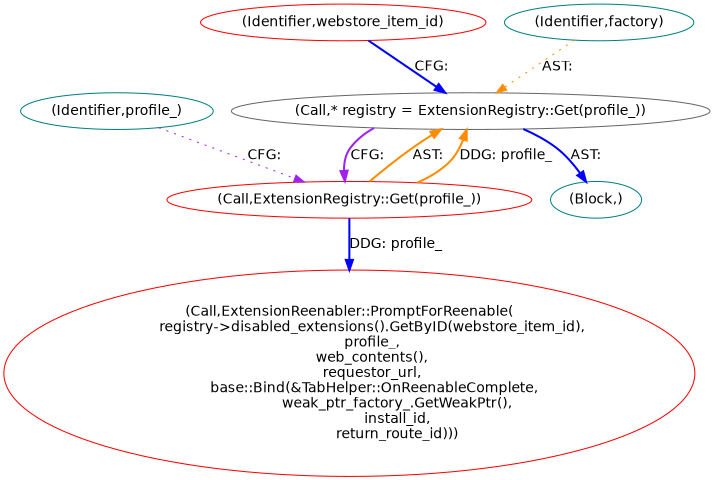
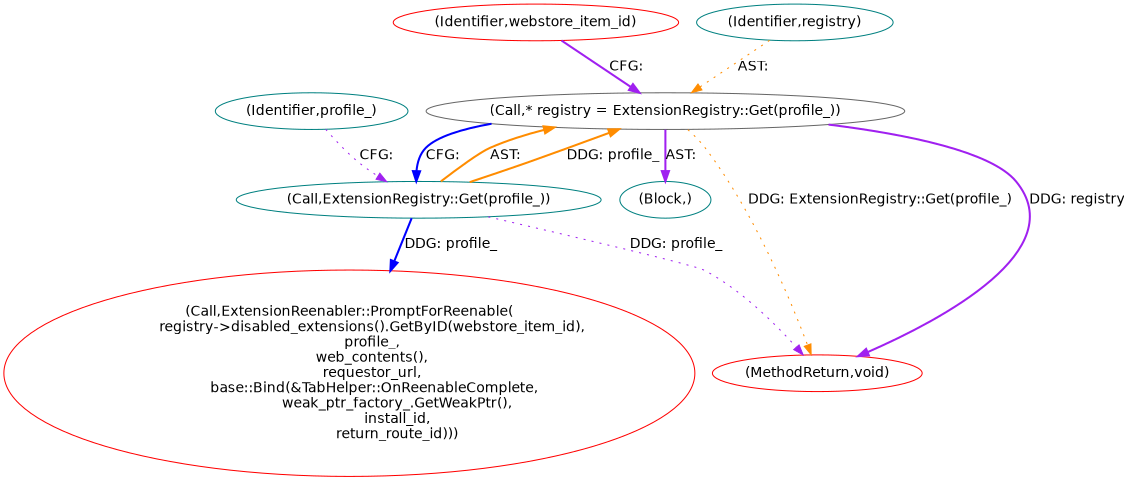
node "(Identifier,factory)": label "(Identifier,factory)" -> "(Identifier,registry)"
edge "(Identifier,webstore_item_id)" -> "(Call,* registry = ExtensionRegistry::Get(profile_))": color blue -> purple
edge "(Call,* registry = ExtensionRegistry::Get(profile_))" -> "(Call,ExtensionRegistry::Get(profile_))": color purple -> blue
edge "(Call,* registry = ExtensionRegistry::Get(profile_))" -> "(Block,)": color blue -> purple
node "(Call,ExtensionRegistry::Get(profile_))": color red -> teal
node "(MethodReturn,void)": added
